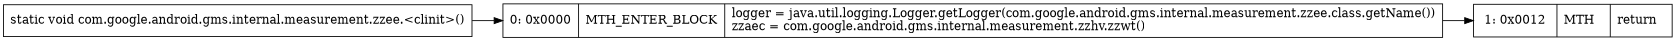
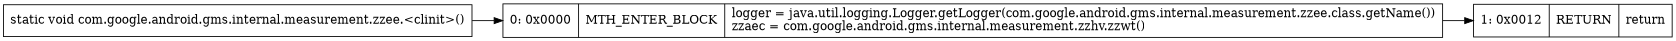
node "1: 0x0012": text "MTH" -> "RETURN"
